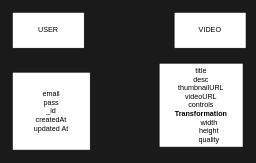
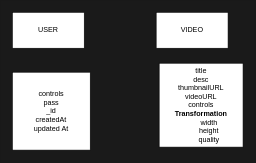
node "VIDEO": moved (210, 30) -> (192, 30)
node "email pass _id createdAt updated At": label "email pass _id createdAt updated At" -> "controls pass _id createdAt updated At"
